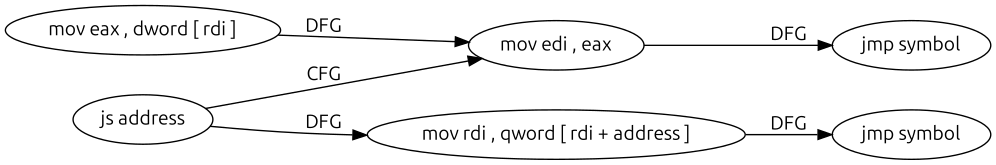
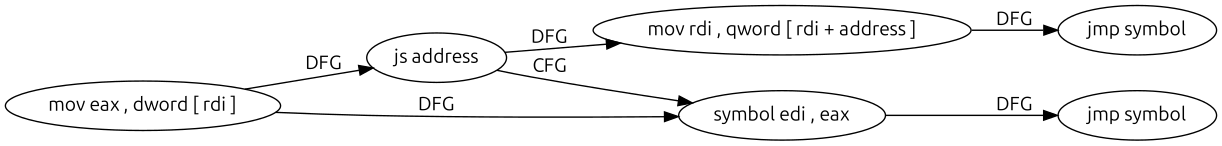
node "mov edi , eax": label "mov edi , eax" -> "symbol edi , eax"
edge "mov eax , dword [ rdi ]" -> "js address": added, label "DFG"
